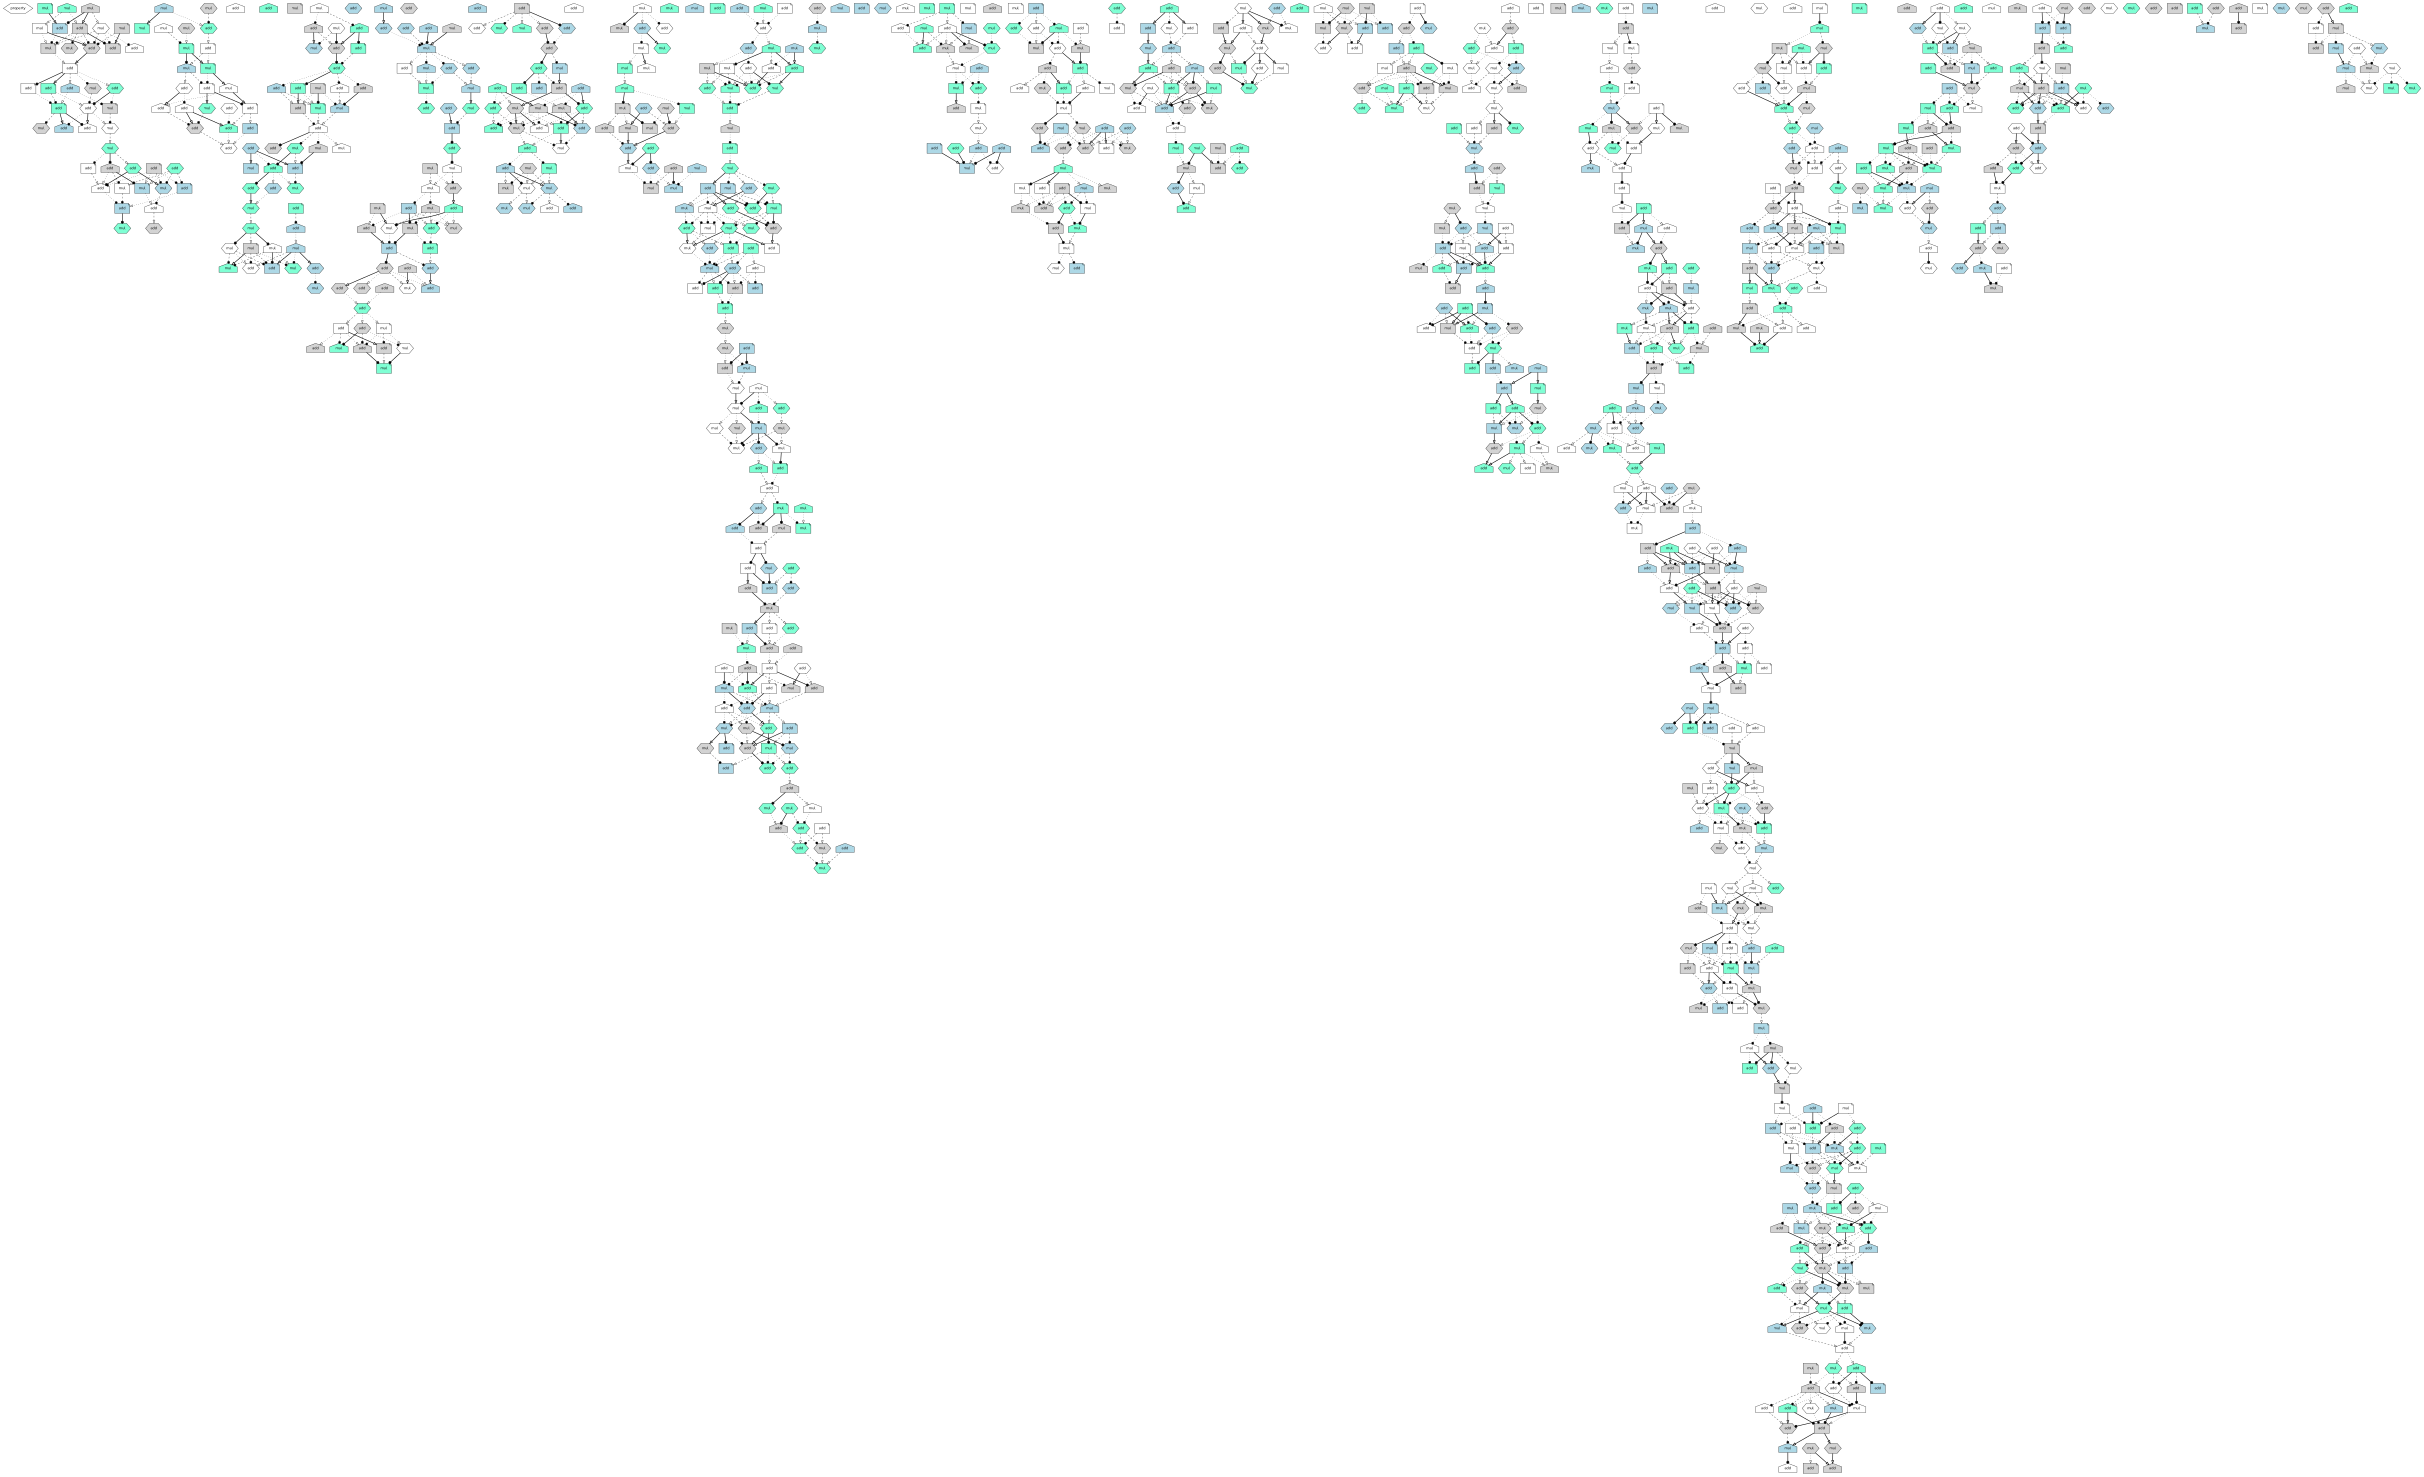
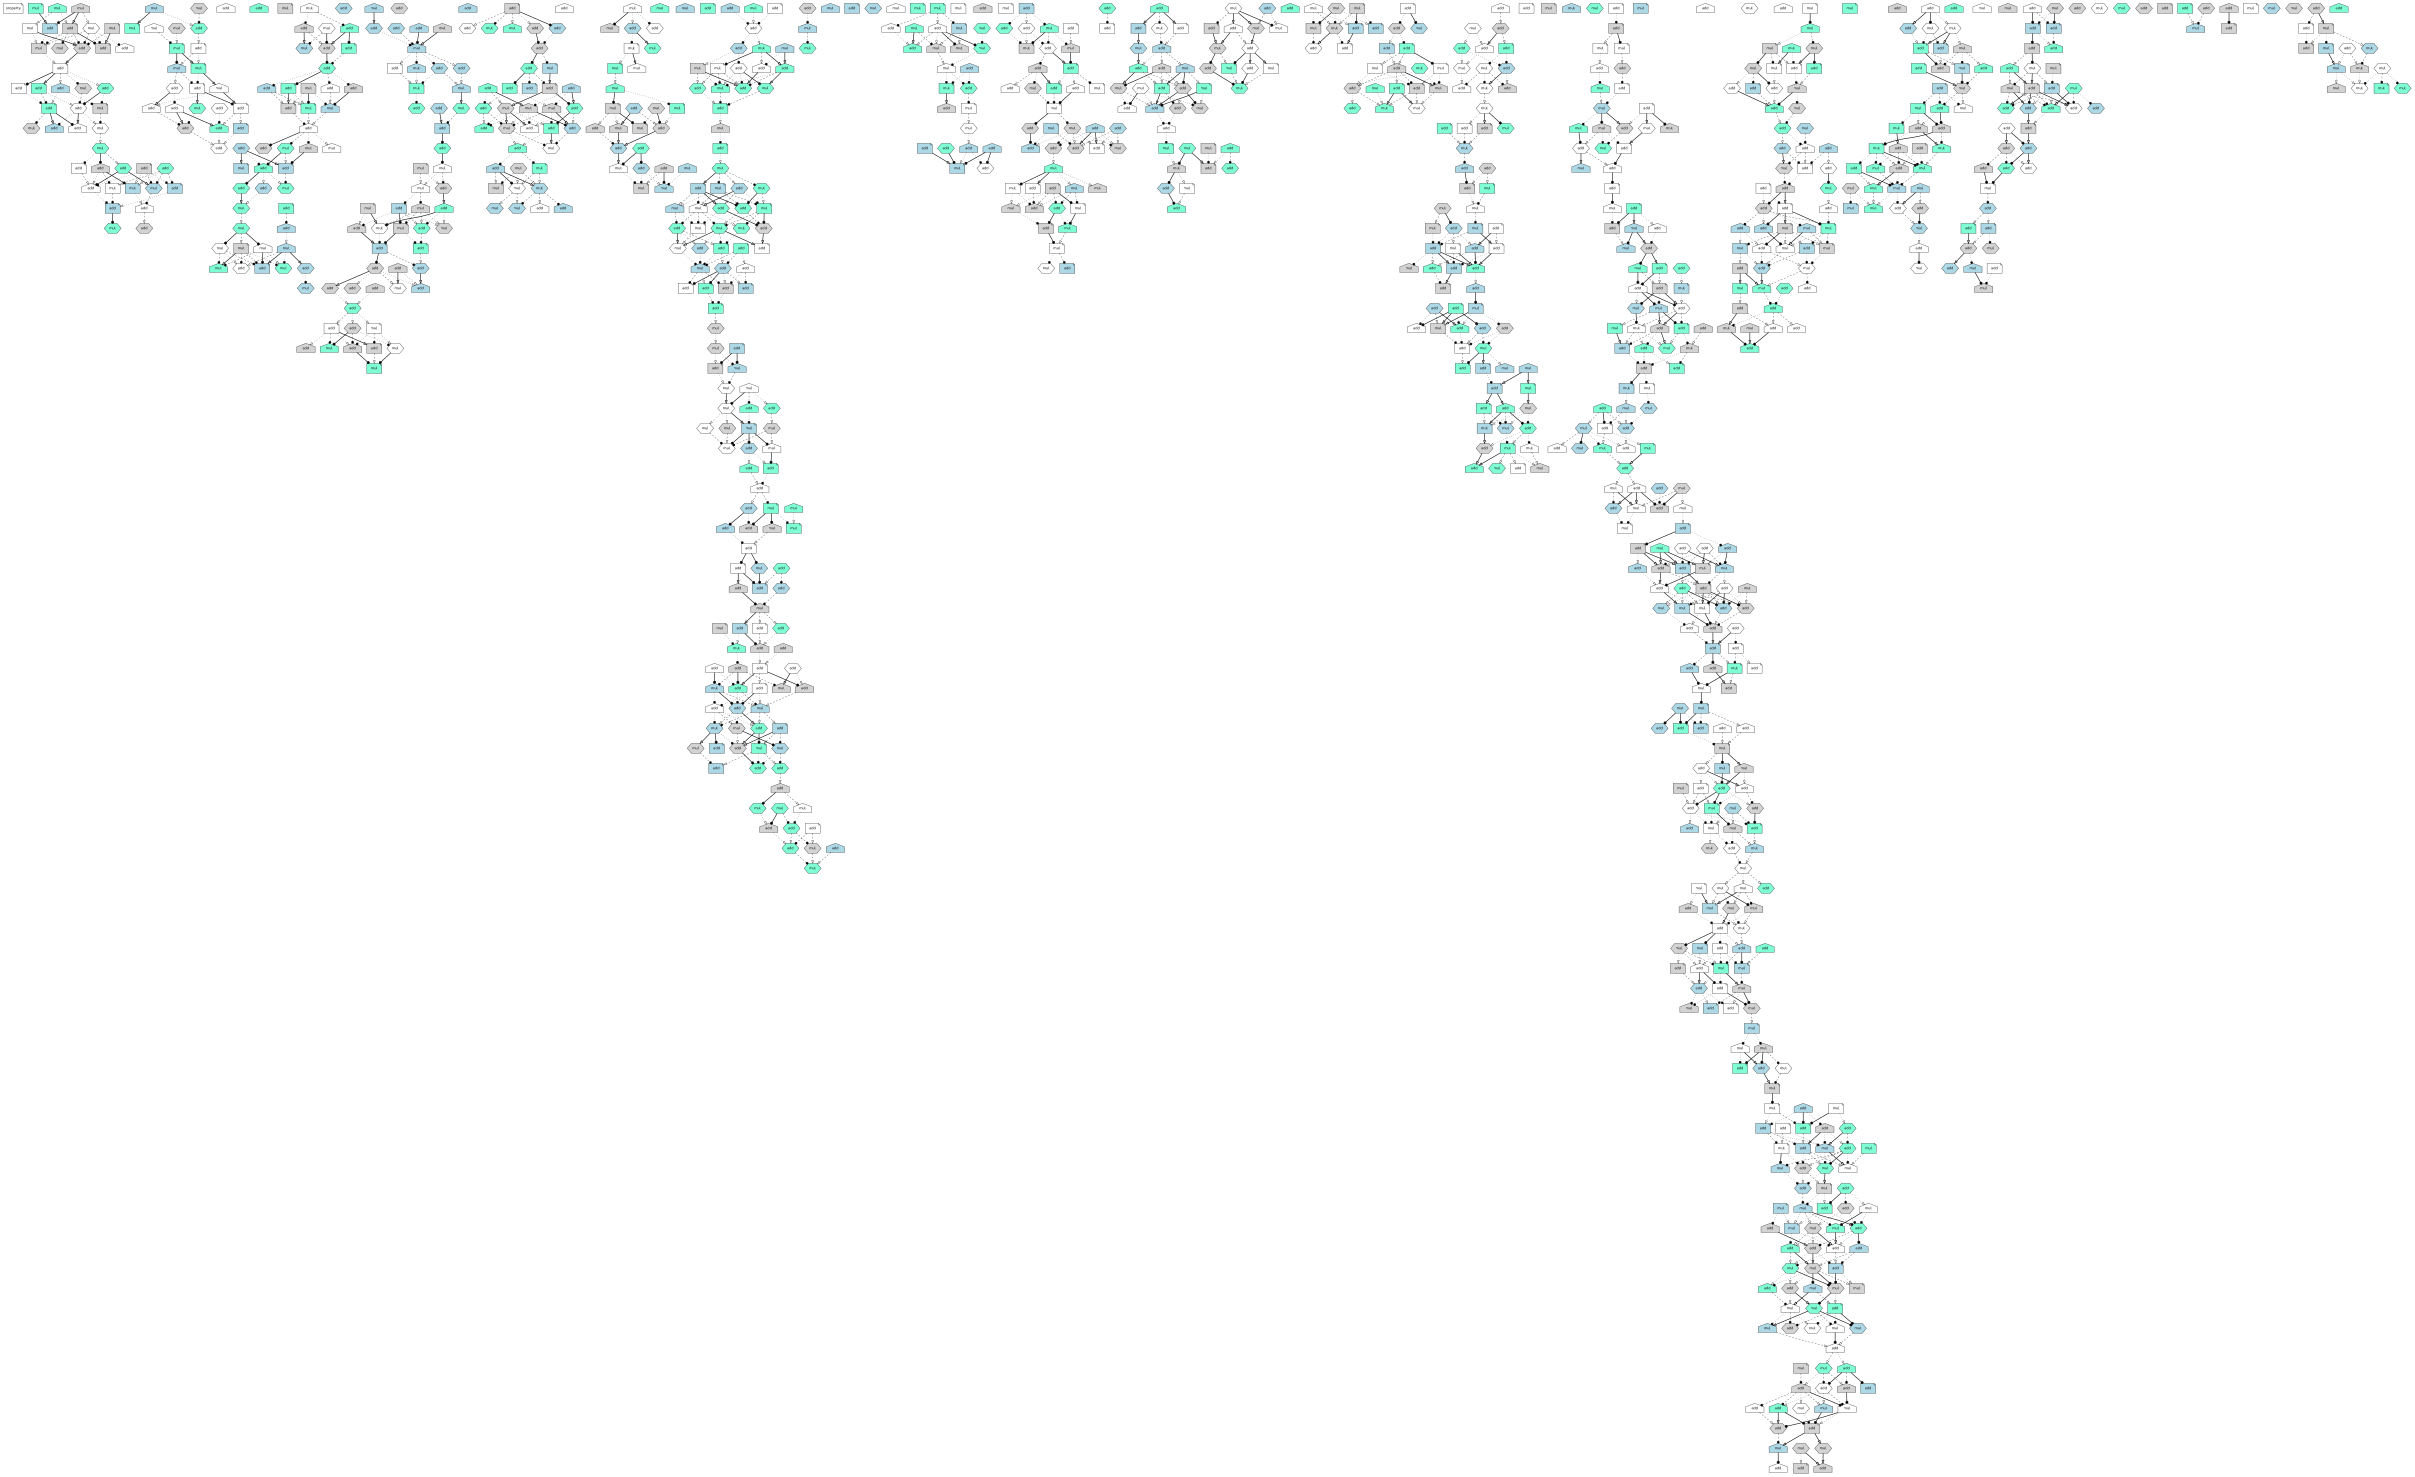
node "property": shape hexagon -> note
